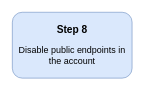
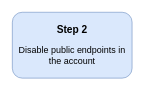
node "Step 8 Disable public endpoints in the account": label "Step 8 Disable public endpoints in the account" -> "Step 2 Disable public endpoints in the account"
